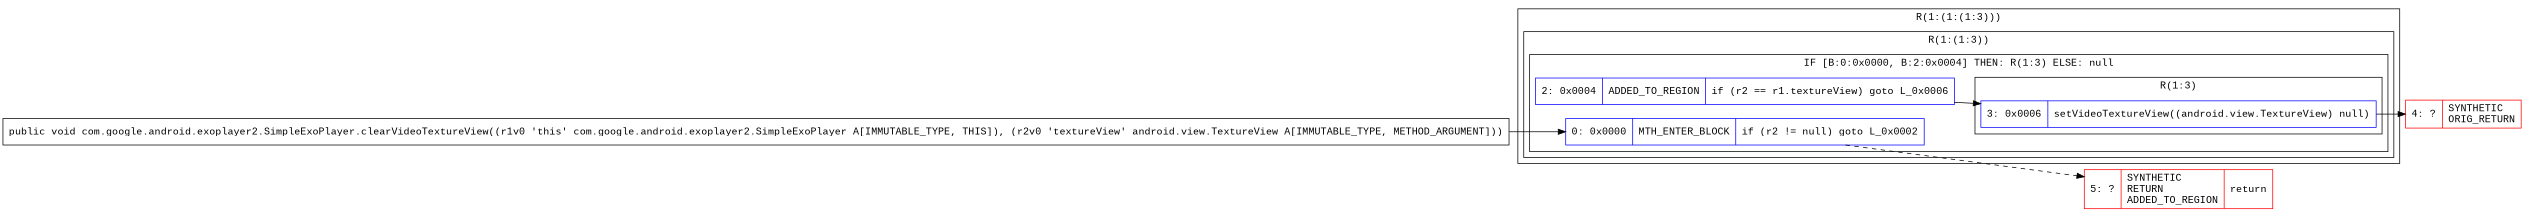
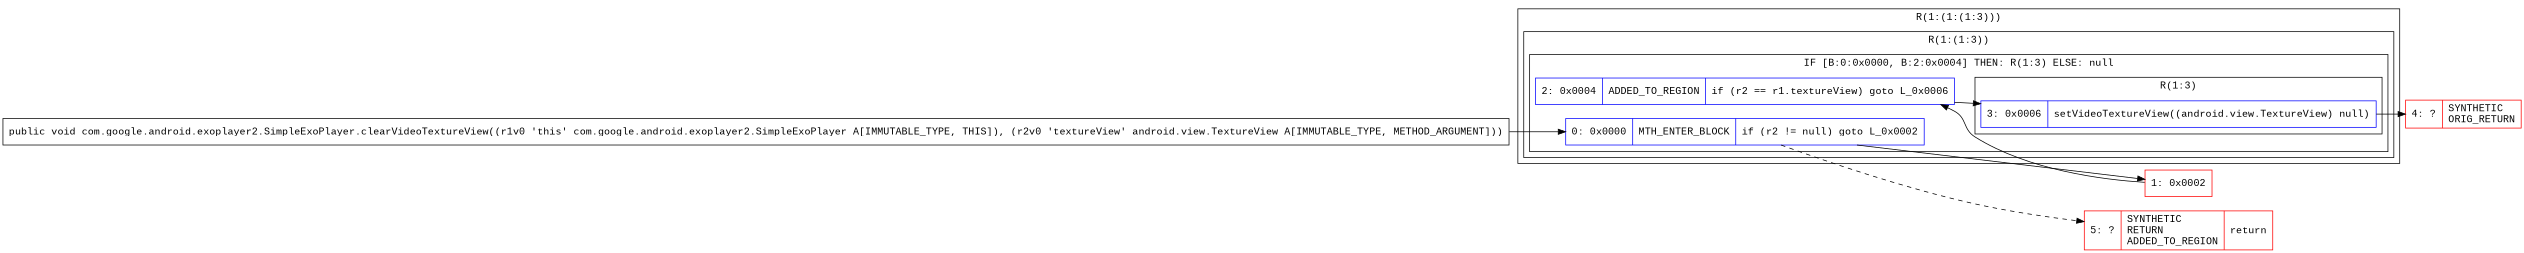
node "1: 0x0002": added
